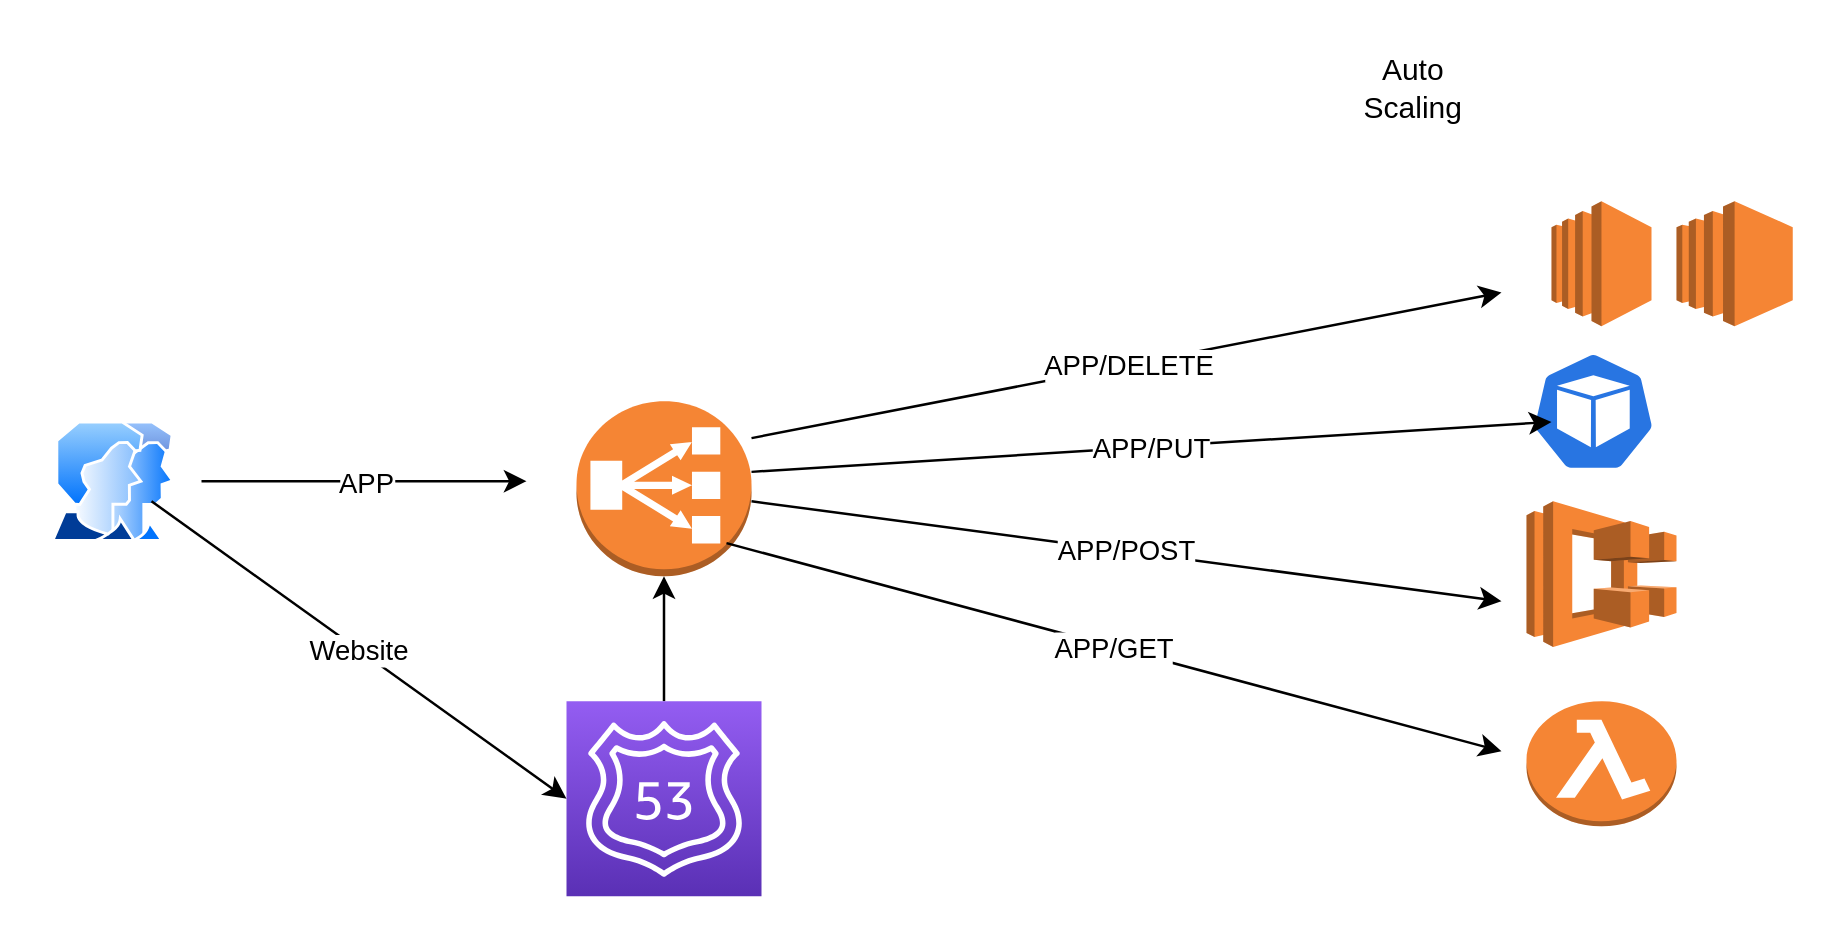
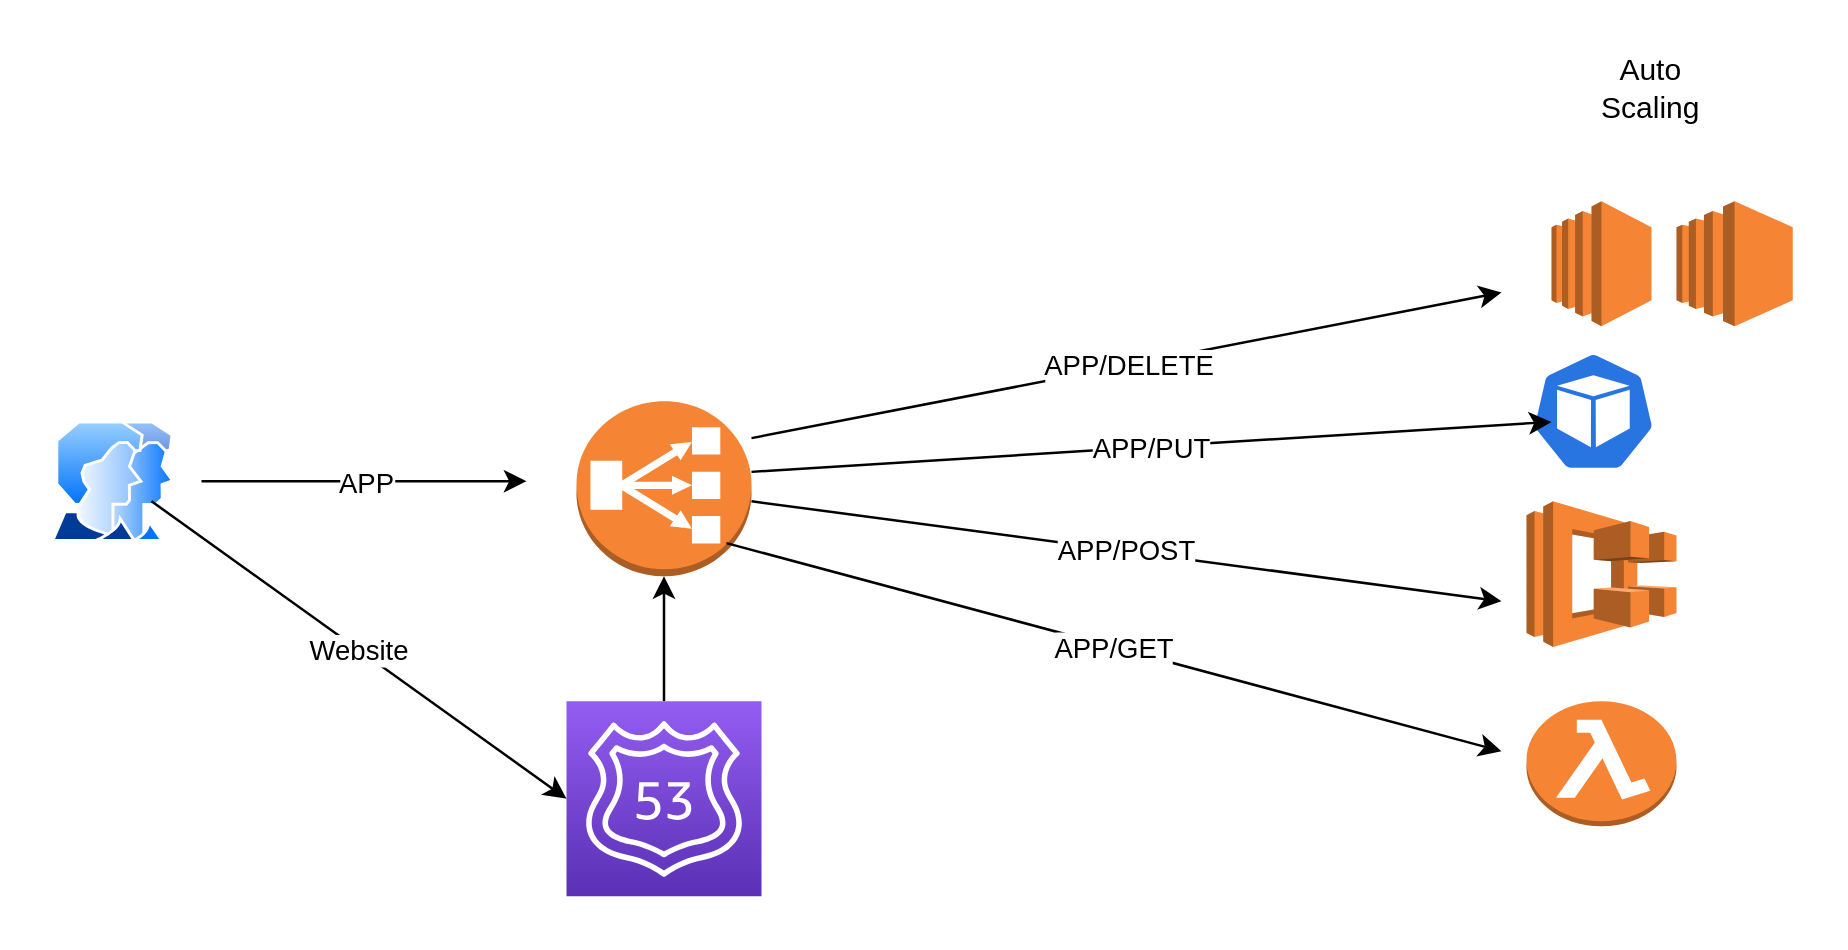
node "Auto Scaling": moved (1414, 89) -> (1651, 89)
